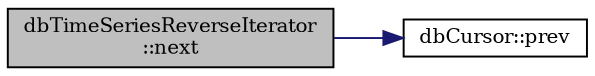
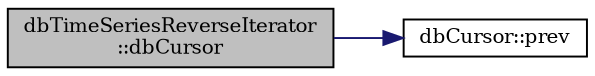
node "dbTimeSeriesReverseIterator ::next": label "dbTimeSeriesReverseIterator ::next" -> "dbTimeSeriesReverseIterator ::dbCursor"
